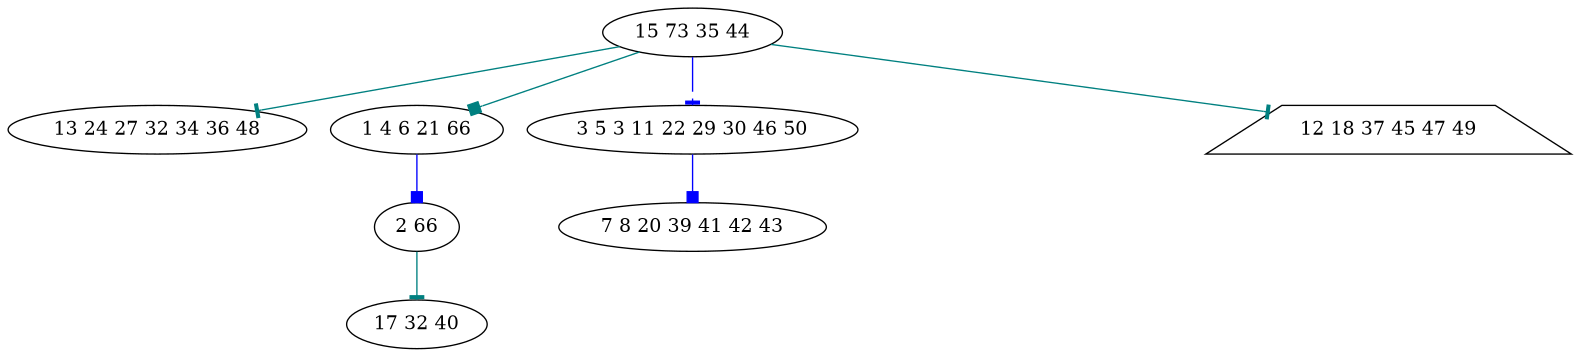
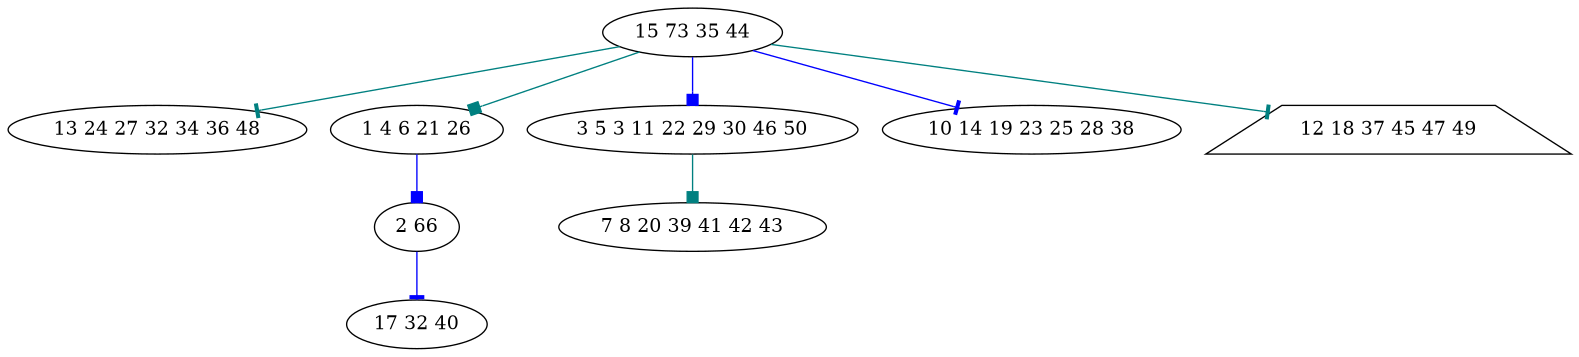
edge "15 73 35 44" -> "3 5 3 11 22 29 30 46 50": arrowhead tee -> box
node "1 4 6 21 66": label "1 4 6 21 66" -> "1 4 6 21 26"
node "10 14 19 23 25 28 38": added
edge "3 5 3 11 22 29 30 46 50" -> "7 8 20 39 41 42 43": color blue -> teal
edge "2 66" -> "17 32 40": color teal -> blue
